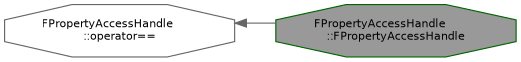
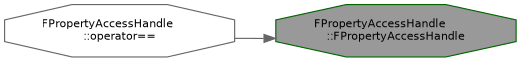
edge "FPropertyAccessHandle ::FPropertyAccessHandle" -> "FPropertyAccessHandle ::operator==": reversed
